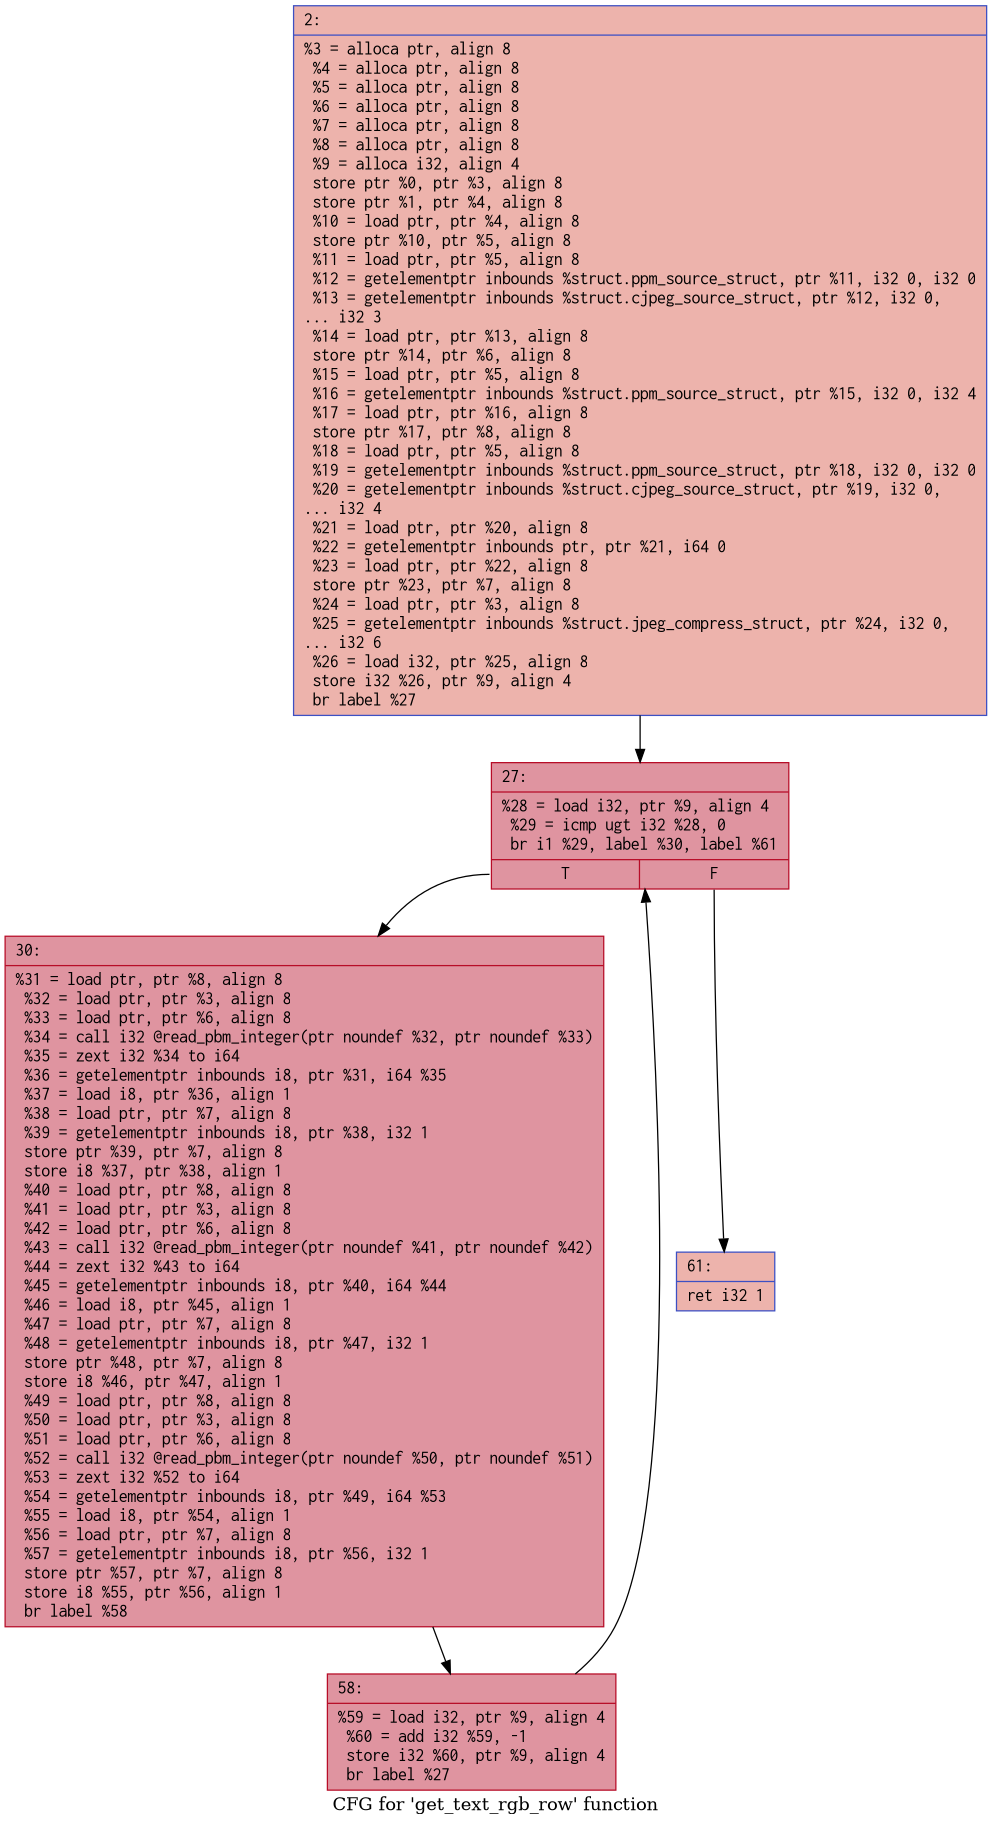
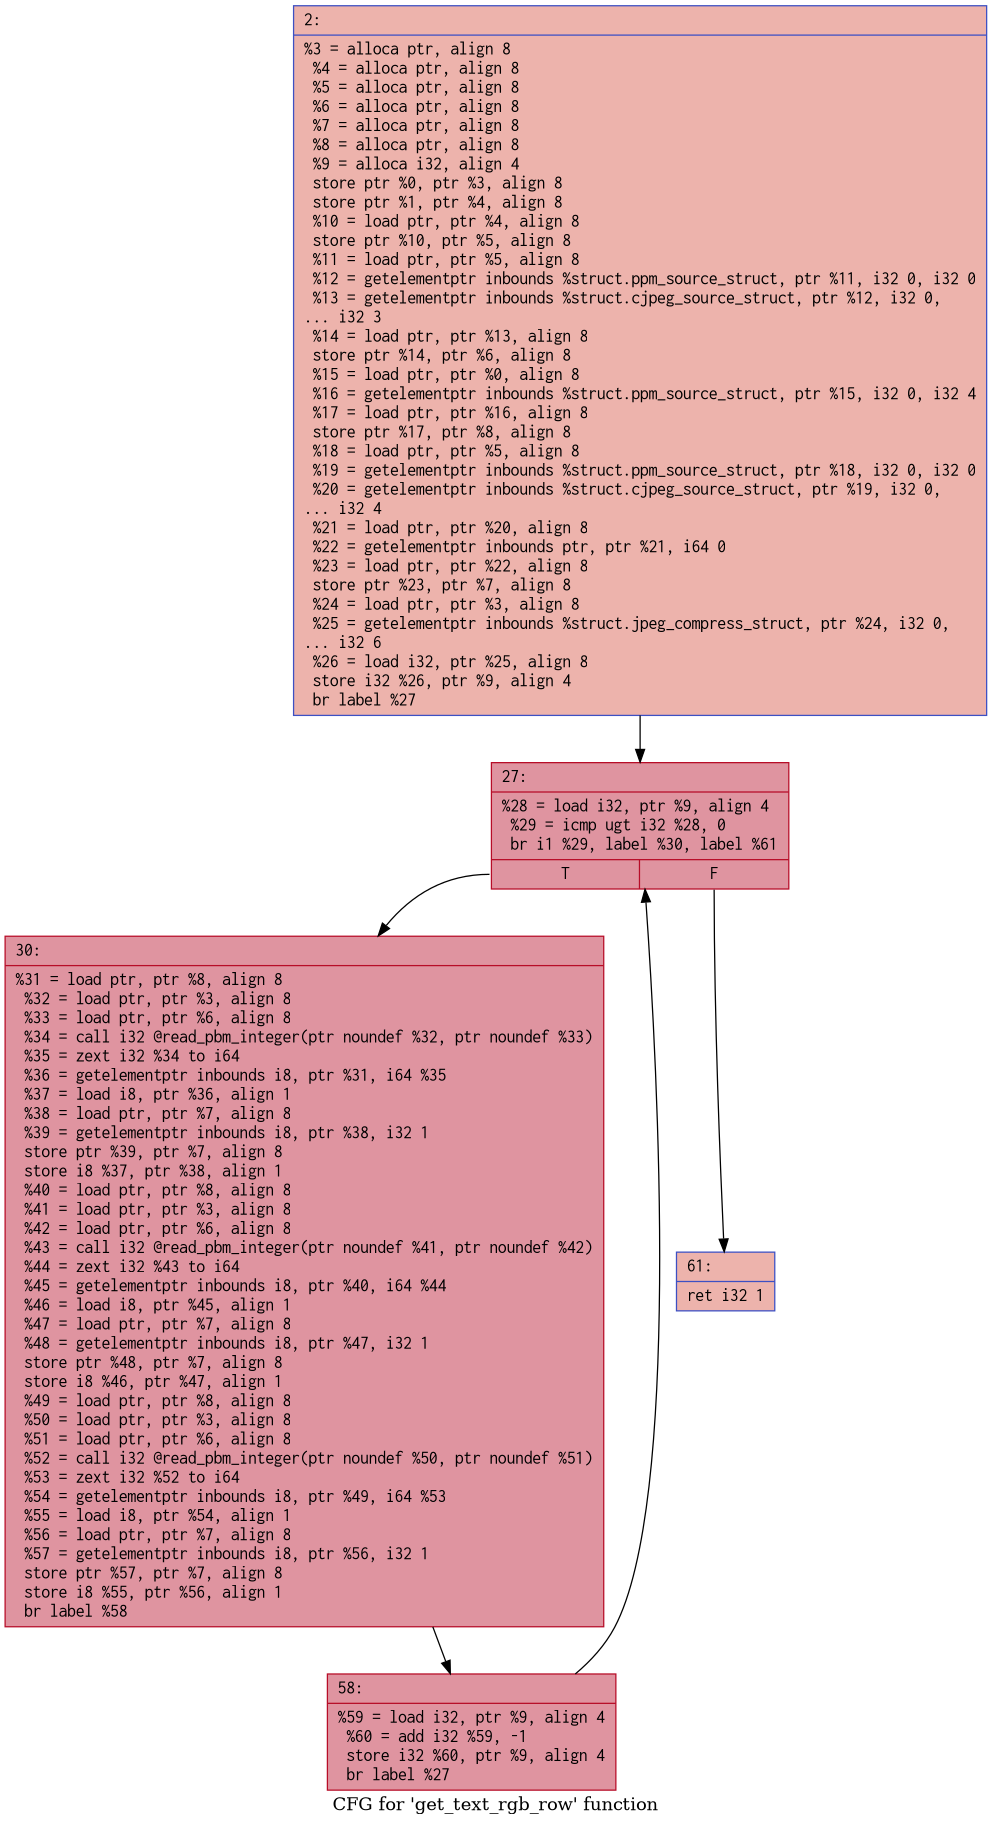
node "2:": text "%15 = load ptr, ptr %5, align 8" -> "%15 = load ptr, ptr %0, align 8"
